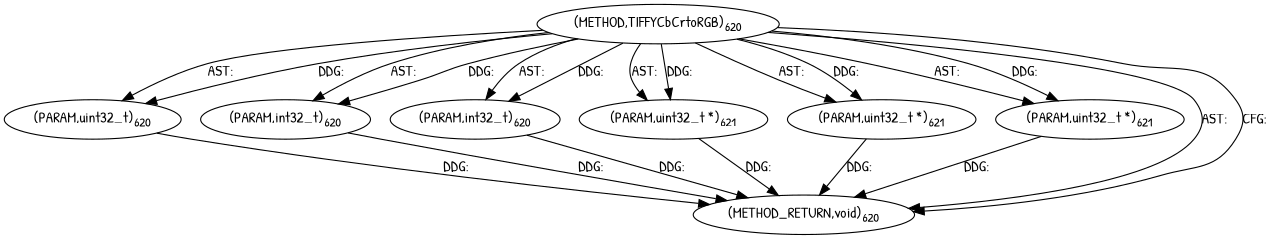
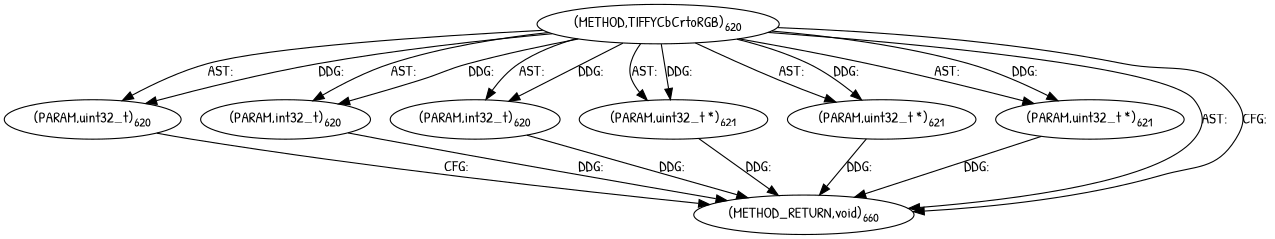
edge "(PARAM,uint32_t)" -> "(METHOD_RETURN,void)": label "DDG: " -> "CFG: "
node "(METHOD_RETURN,void)": text "620" -> "660"
